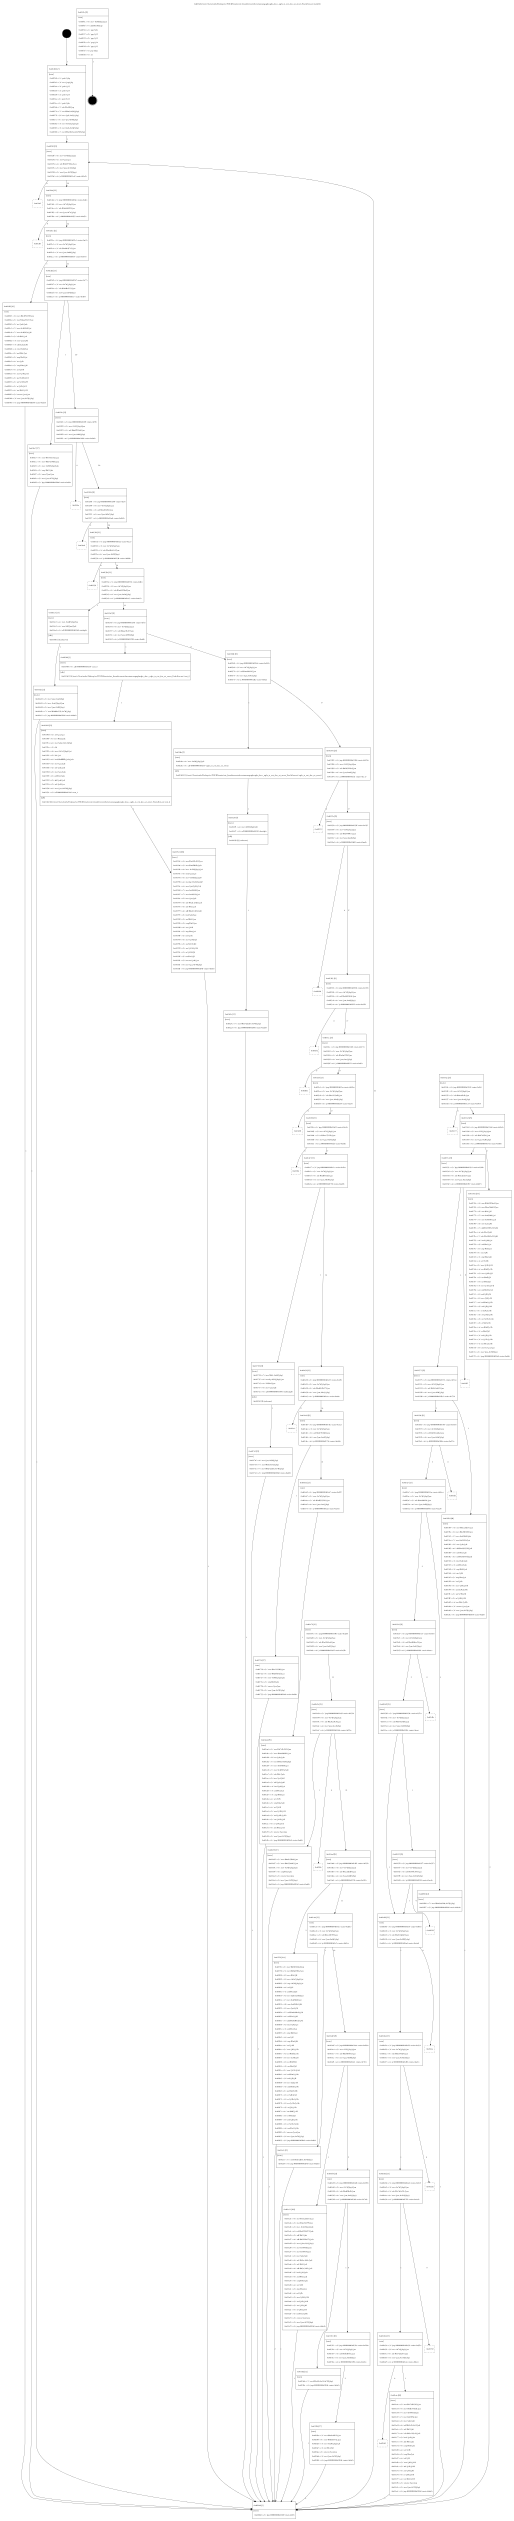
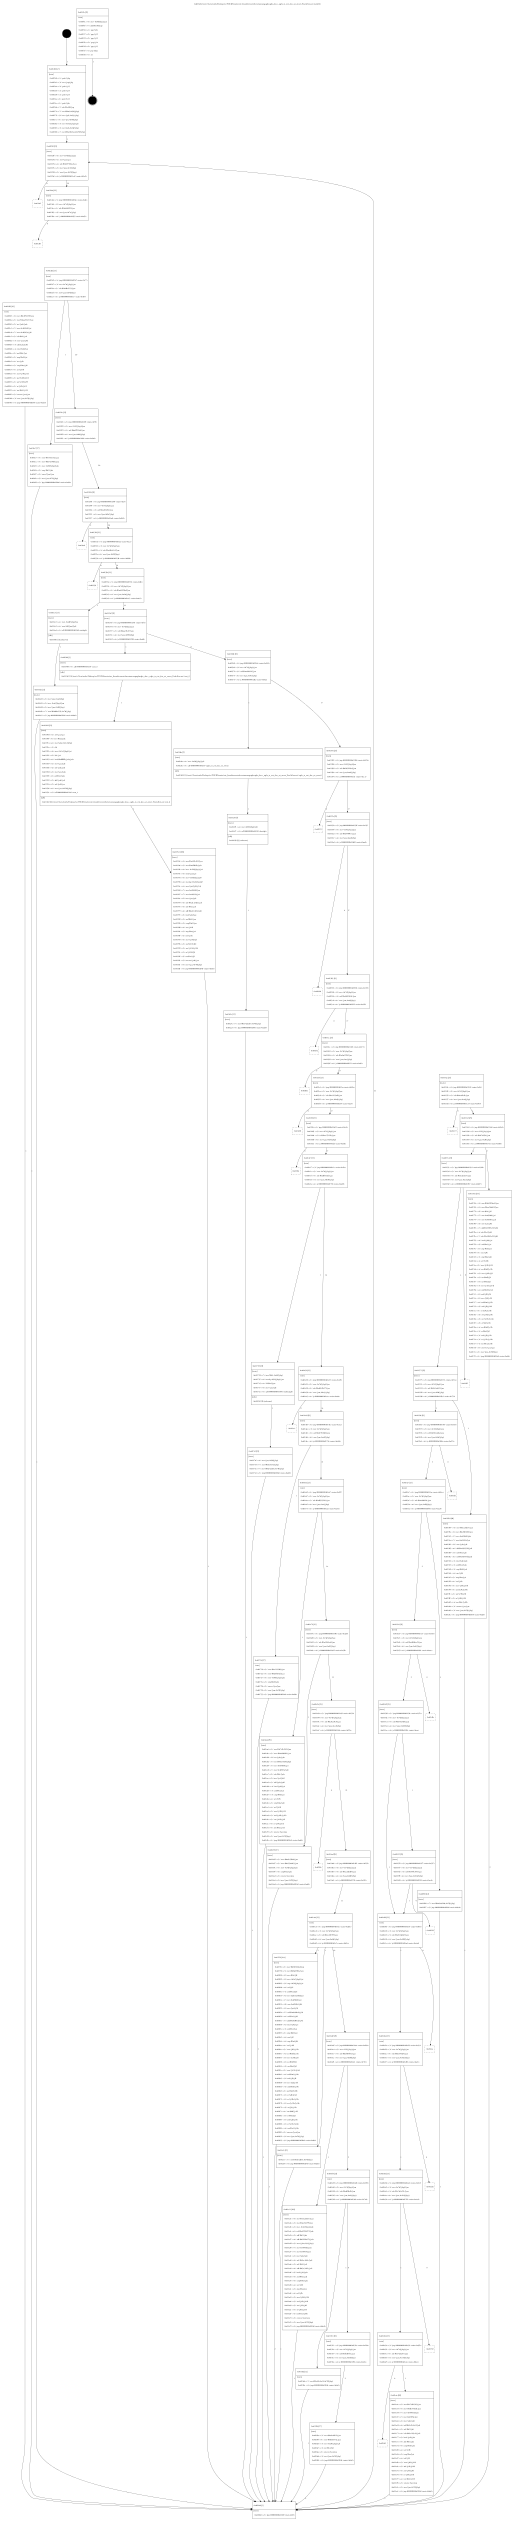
node "0x4012bc [22]": removed
node "0x401dad": removed
edge "0x401462 [25]" -> "0x40147b [25]": added, label "14"
edge "0x401494 [25]" -> "0x401692 [27]": now "0x40147b [25]" -> "0x401692 [27]"
edge "0x4014ad [25]" -> "0x4017f6 [164]": now "0x4014c6 [25]" -> "0x4017f6 [164]"
